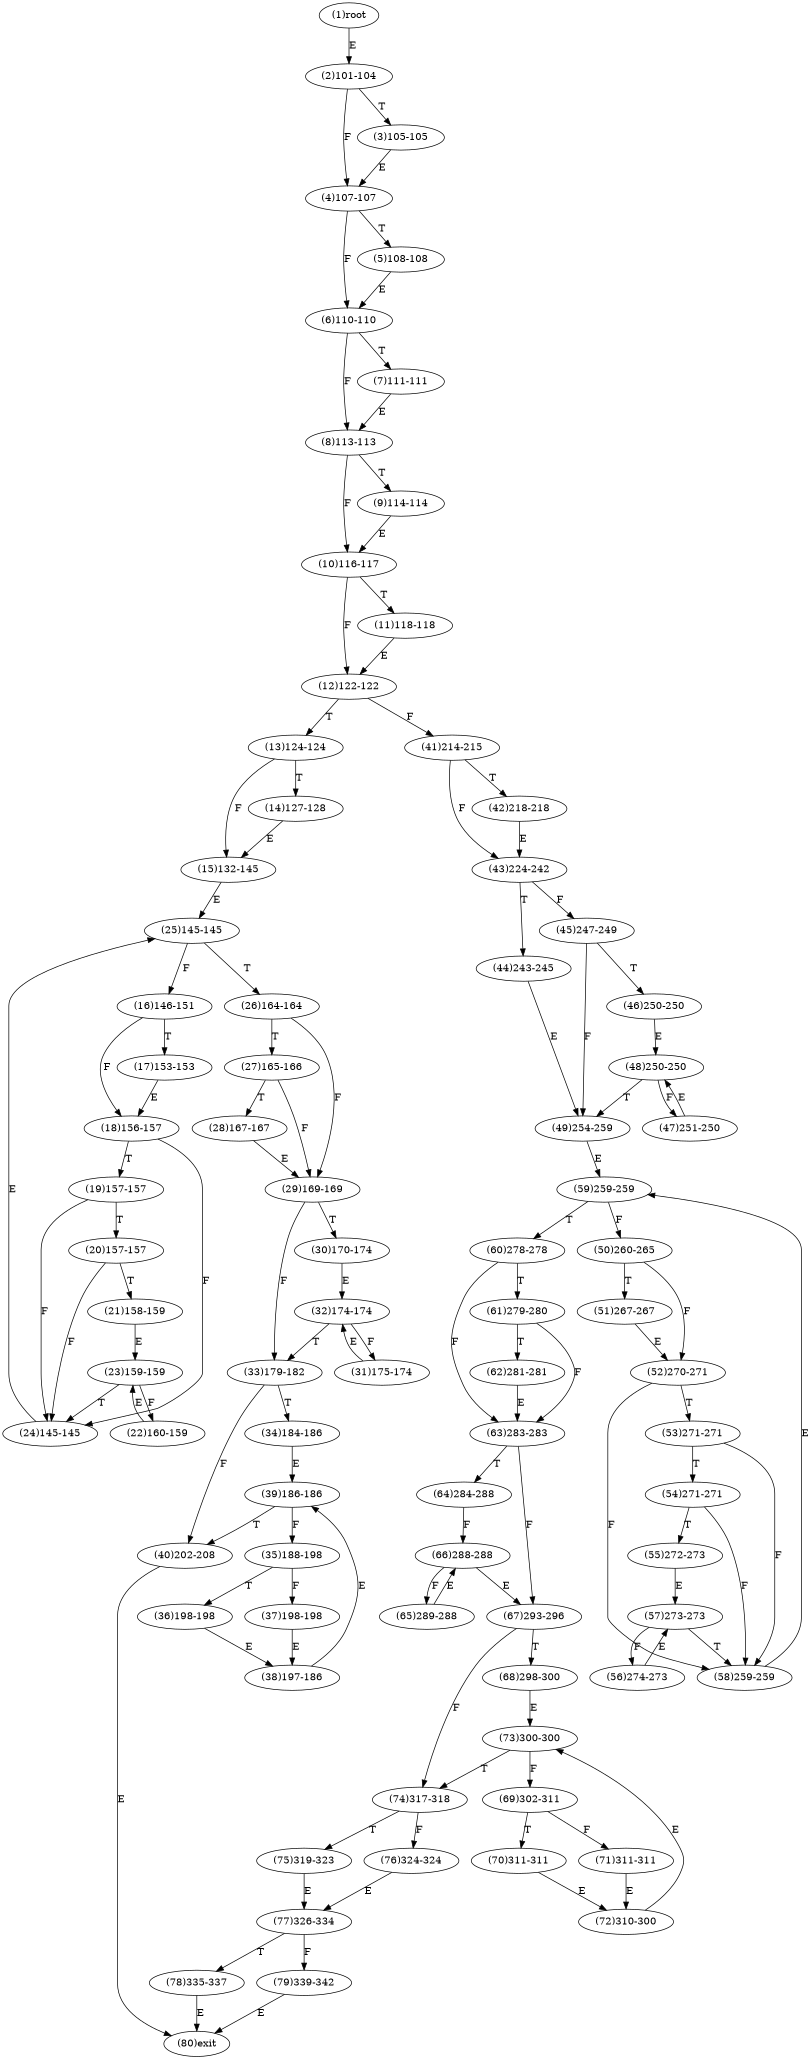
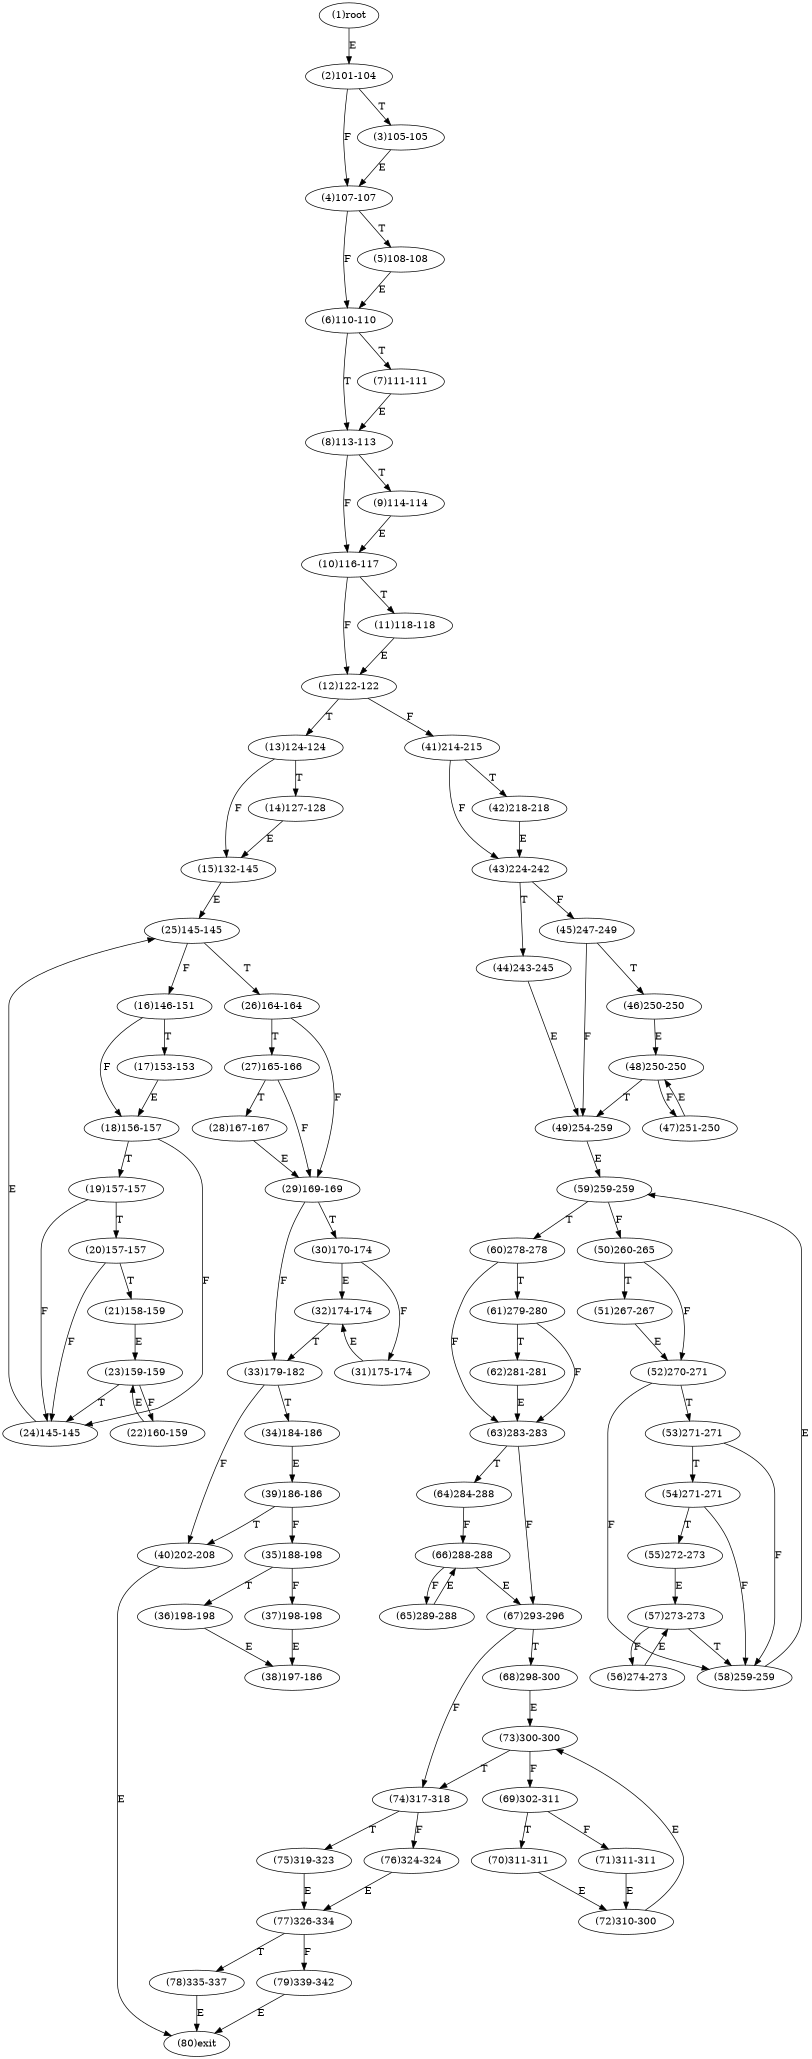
edge "(6)110-110" -> "(8)113-113": label "F" -> "T"
edge "(32)174-174" -> "(31)175-174": now "(30)170-174" -> "(31)175-174"
edge "(38)197-186" -> "(39)186-186": removed, label "E"
